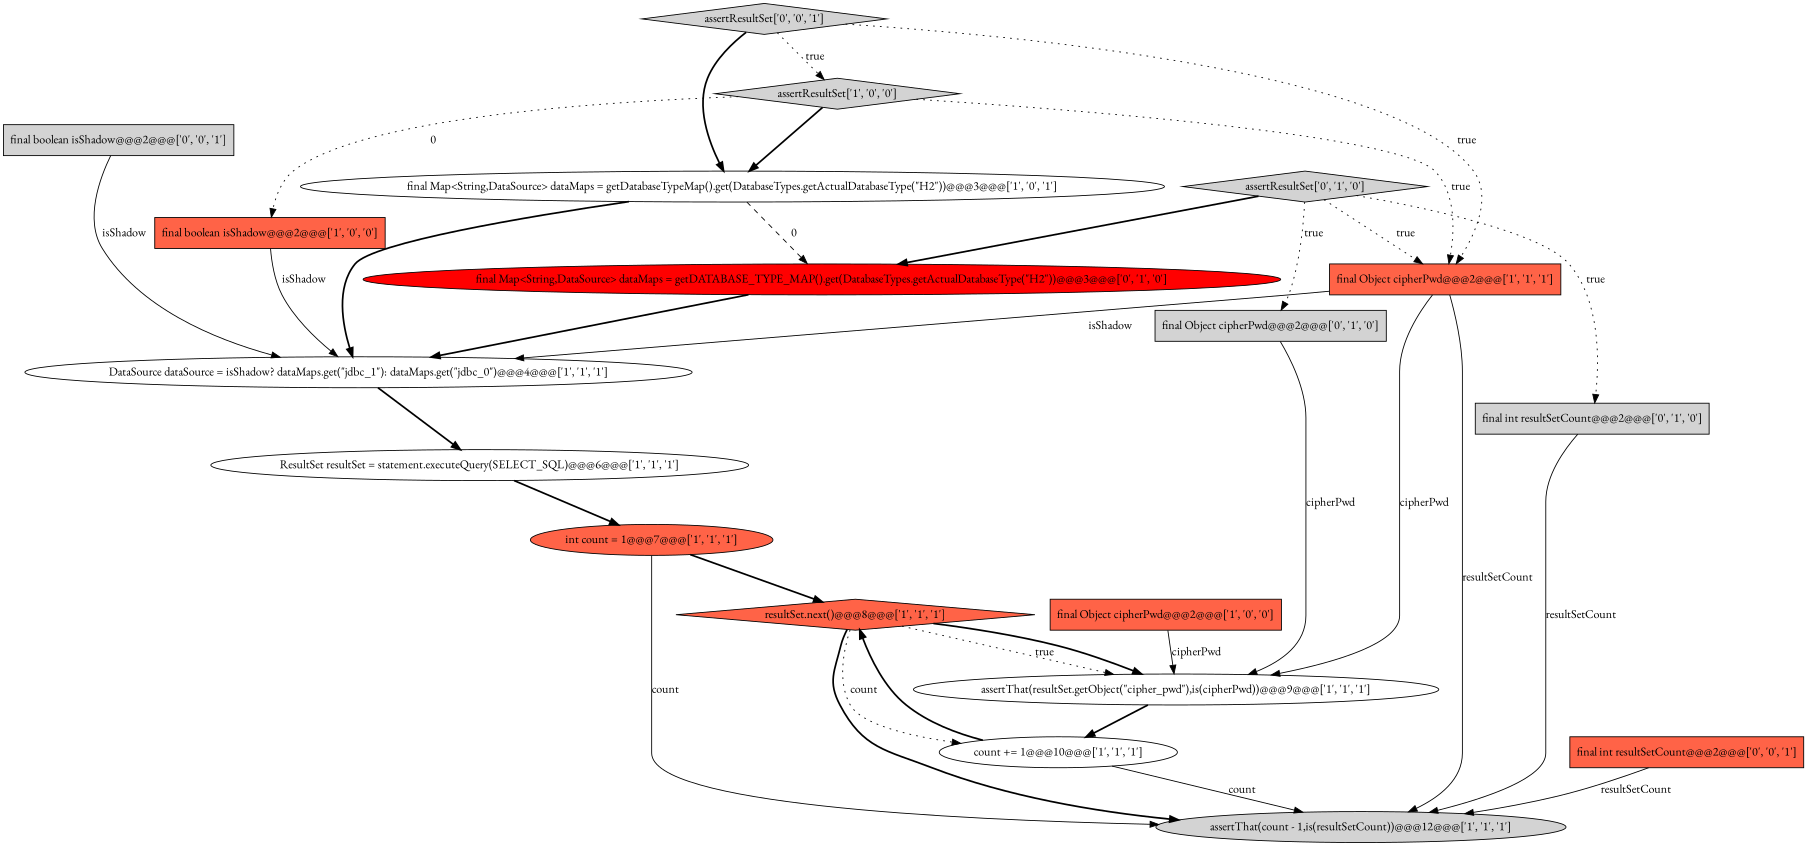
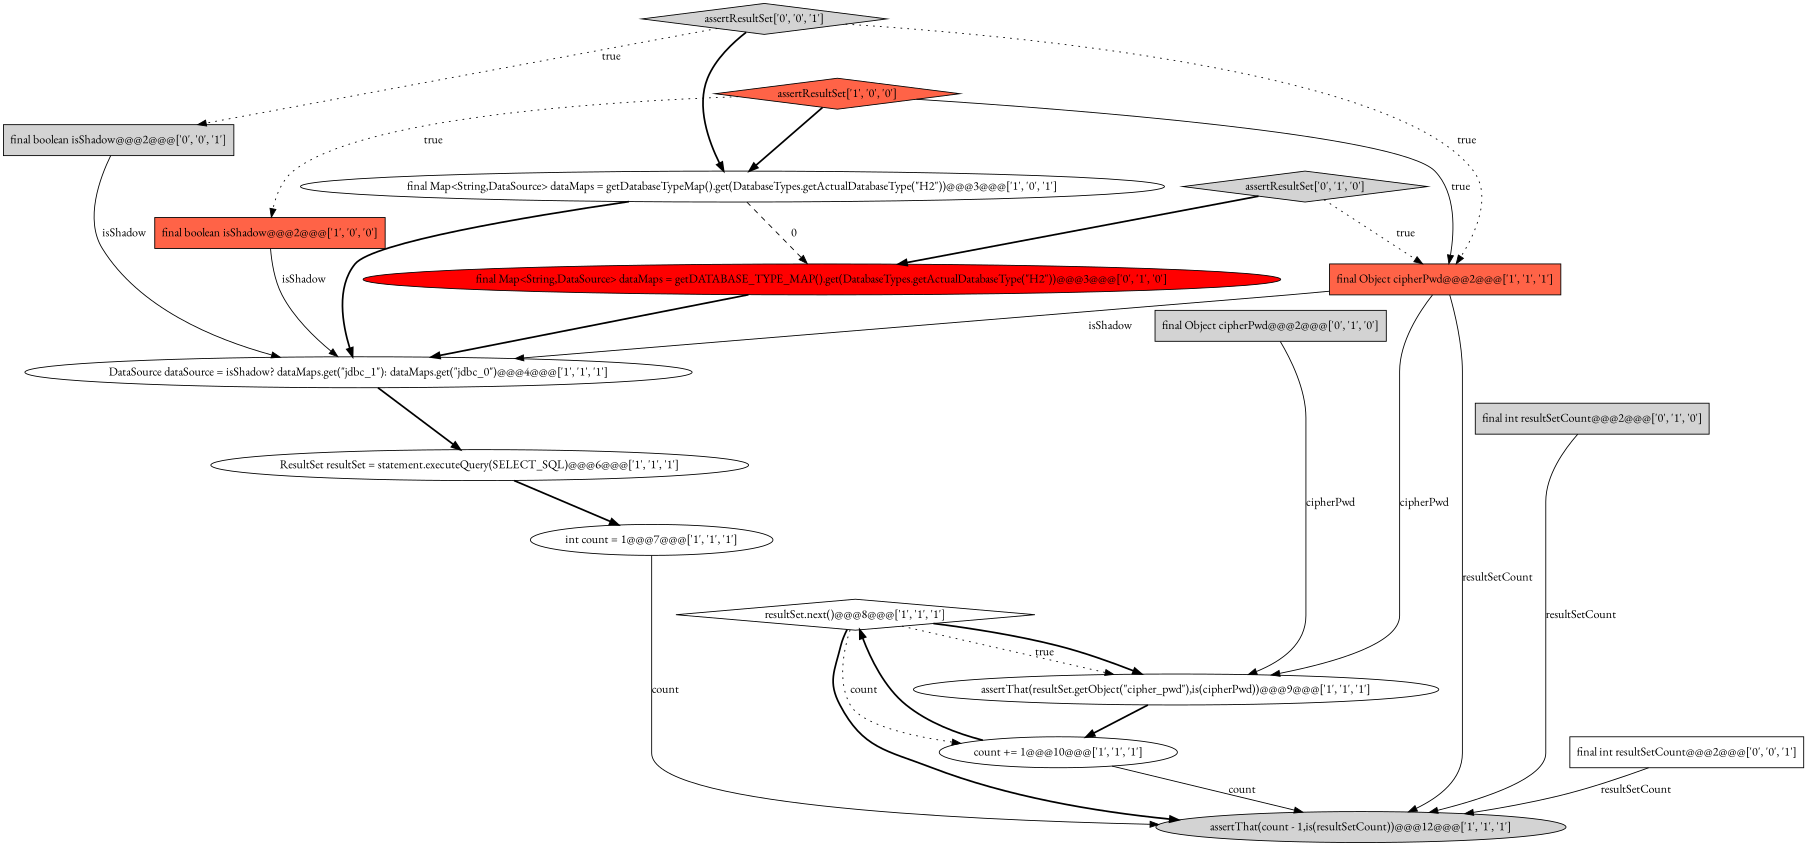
edge "assertResultSet['0', '0', '1']" -> "assertResultSet['1', '0', '0']": now "assertResultSet['0', '0', '1']" -> "final boolean isShadow@@@2@@@['0', '0', '1']"
node "assertResultSet['1', '0', '0']": fillcolor lightgray -> tomato
edge "assertResultSet['1', '0', '0']" -> "final Object cipherPwd@@@2@@@['1', '1', '1']": style dotted -> solid
edge "assertResultSet['1', '0', '0']" -> "final boolean isShadow@@@2@@@['1', '0', '0']": label "0" -> "true"
edge "assertResultSet['0', '1', '0']" -> "final int resultSetCount@@@2@@@['0', '1', '0']": removed, label "true"
edge "assertResultSet['0', '1', '0']" -> "final Object cipherPwd@@@2@@@['0', '1', '0']": removed, label "true"
node "int count = 1@@@7@@@['1', '1', '1']": fillcolor tomato -> white
edge "int count = 1@@@7@@@['1', '1', '1']" -> "resultSet.next()@@@8@@@['1', '1', '1']": removed
node "resultSet.next()@@@8@@@['1', '1', '1']": fillcolor tomato -> white
node "final Object cipherPwd@@@2@@@['1', '0', '0']": removed
node "final int resultSetCount@@@2@@@['0', '0', '1']": fillcolor tomato -> white
